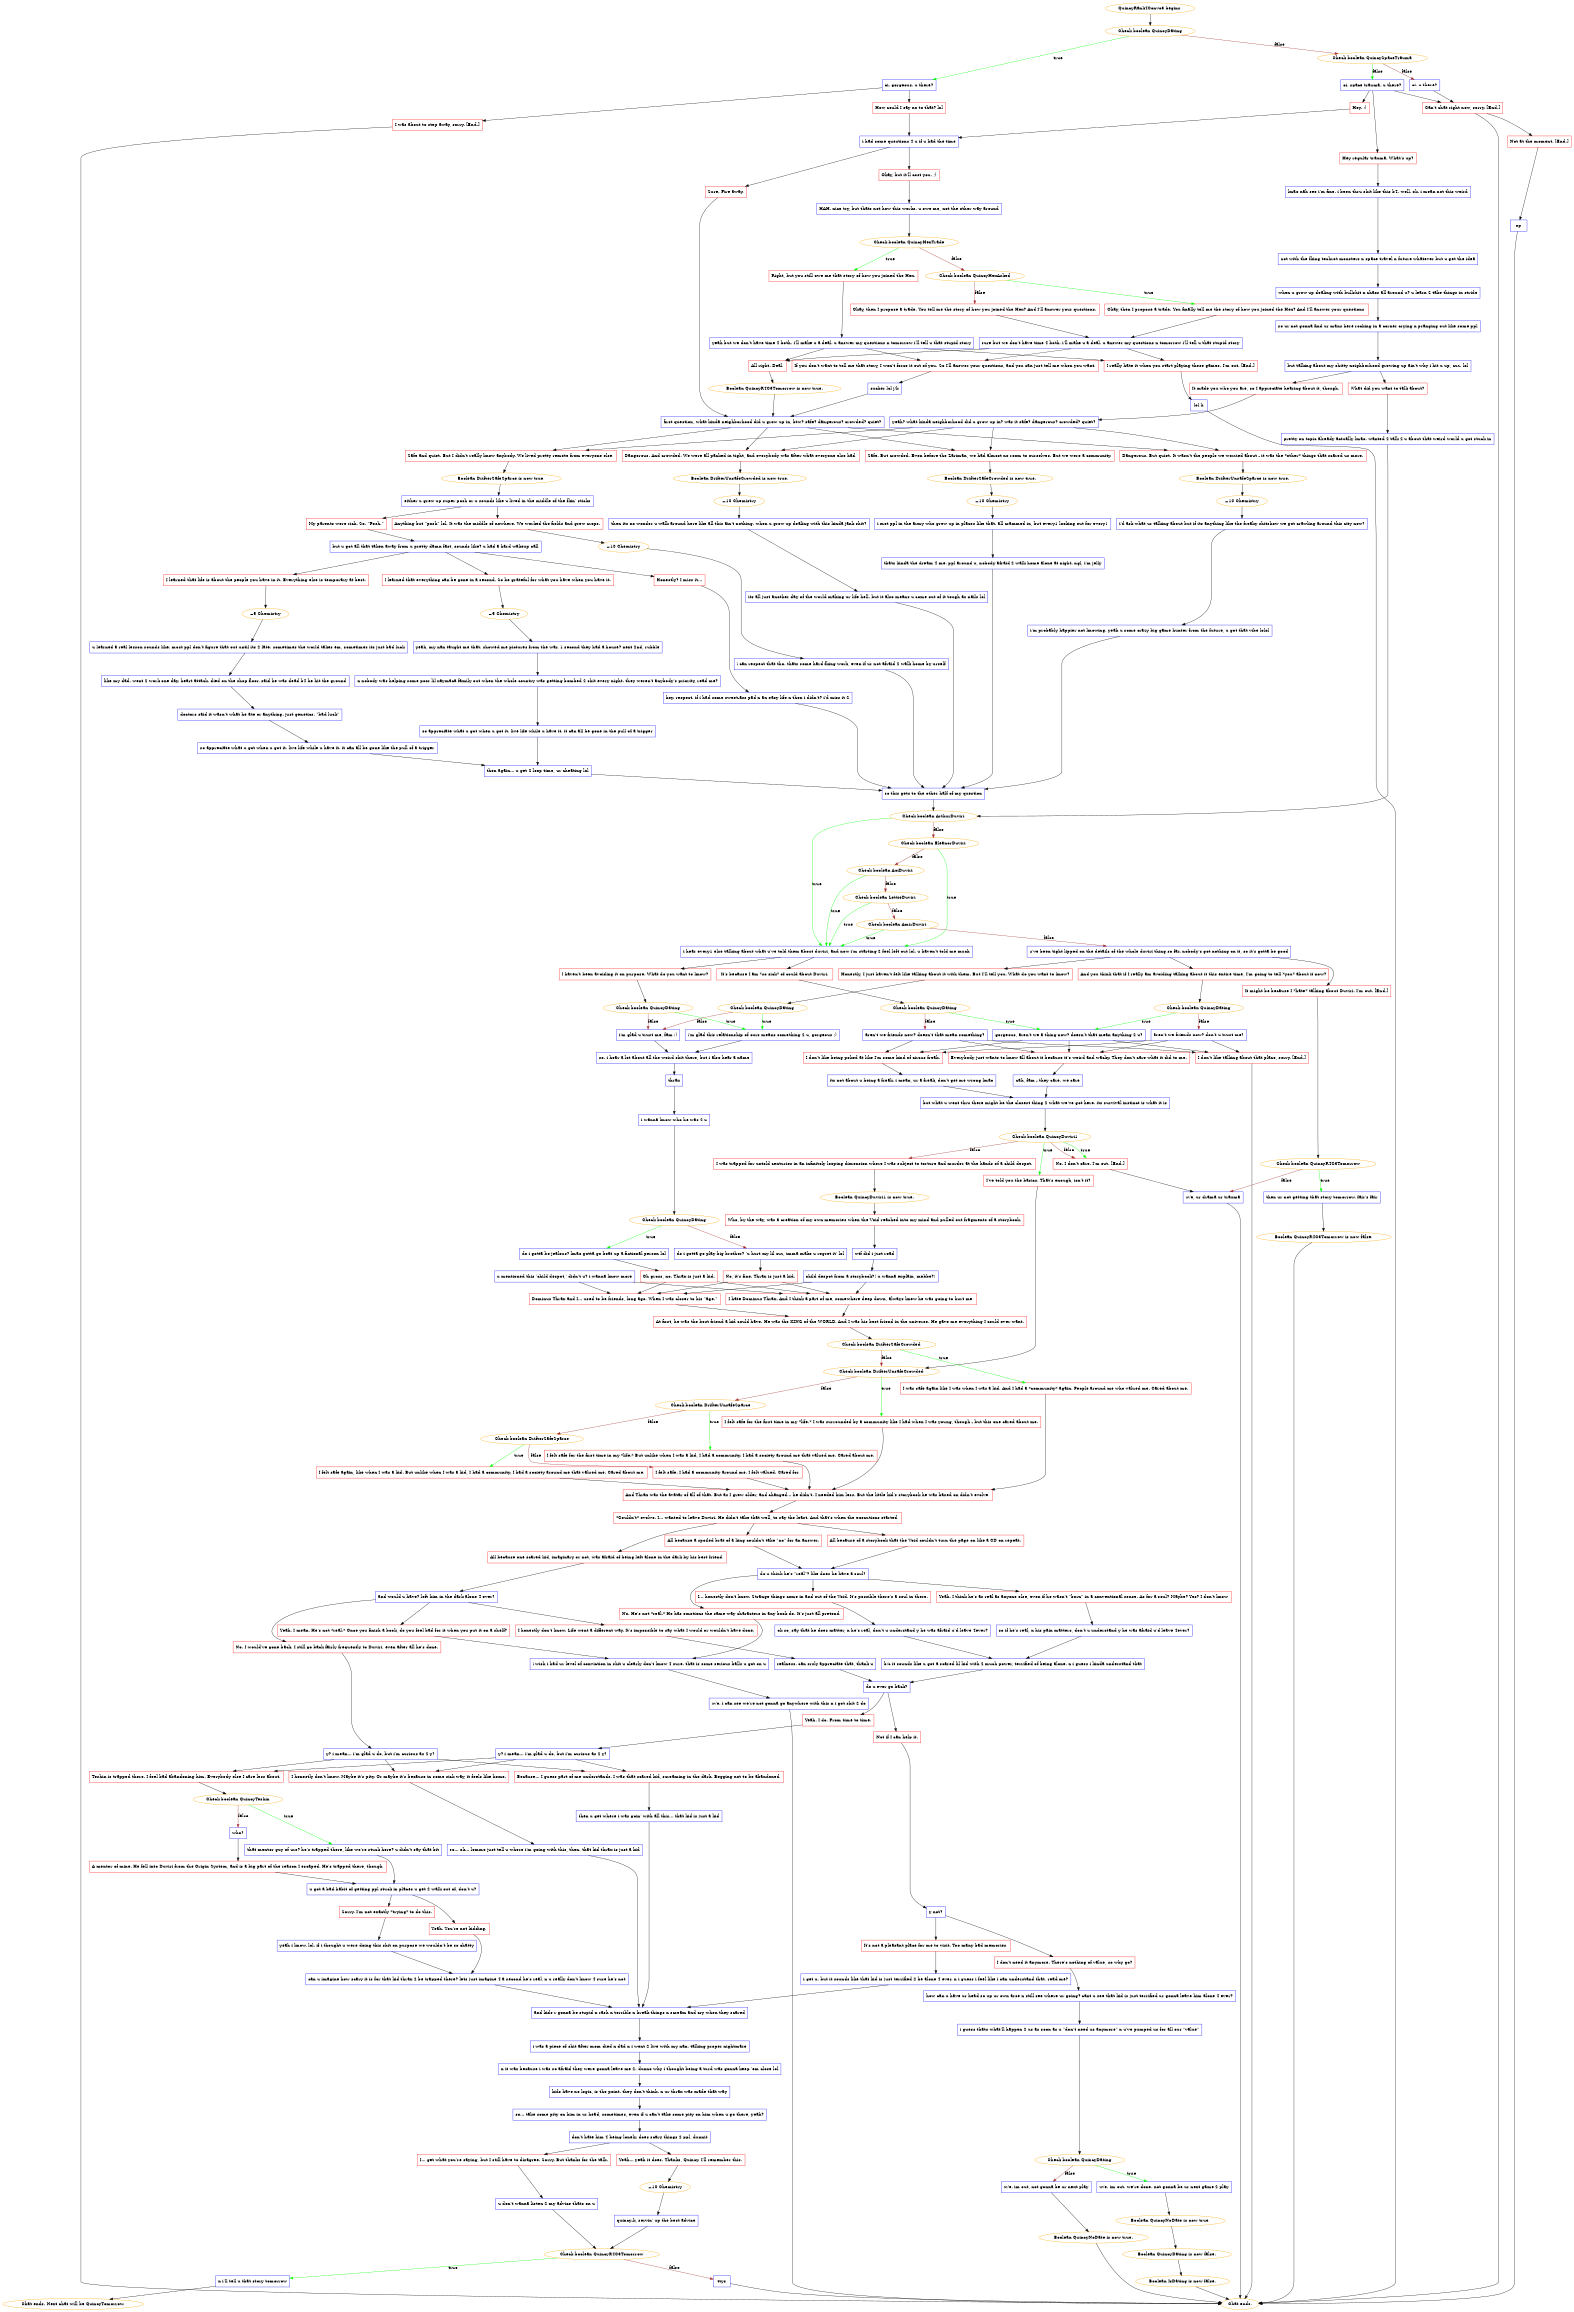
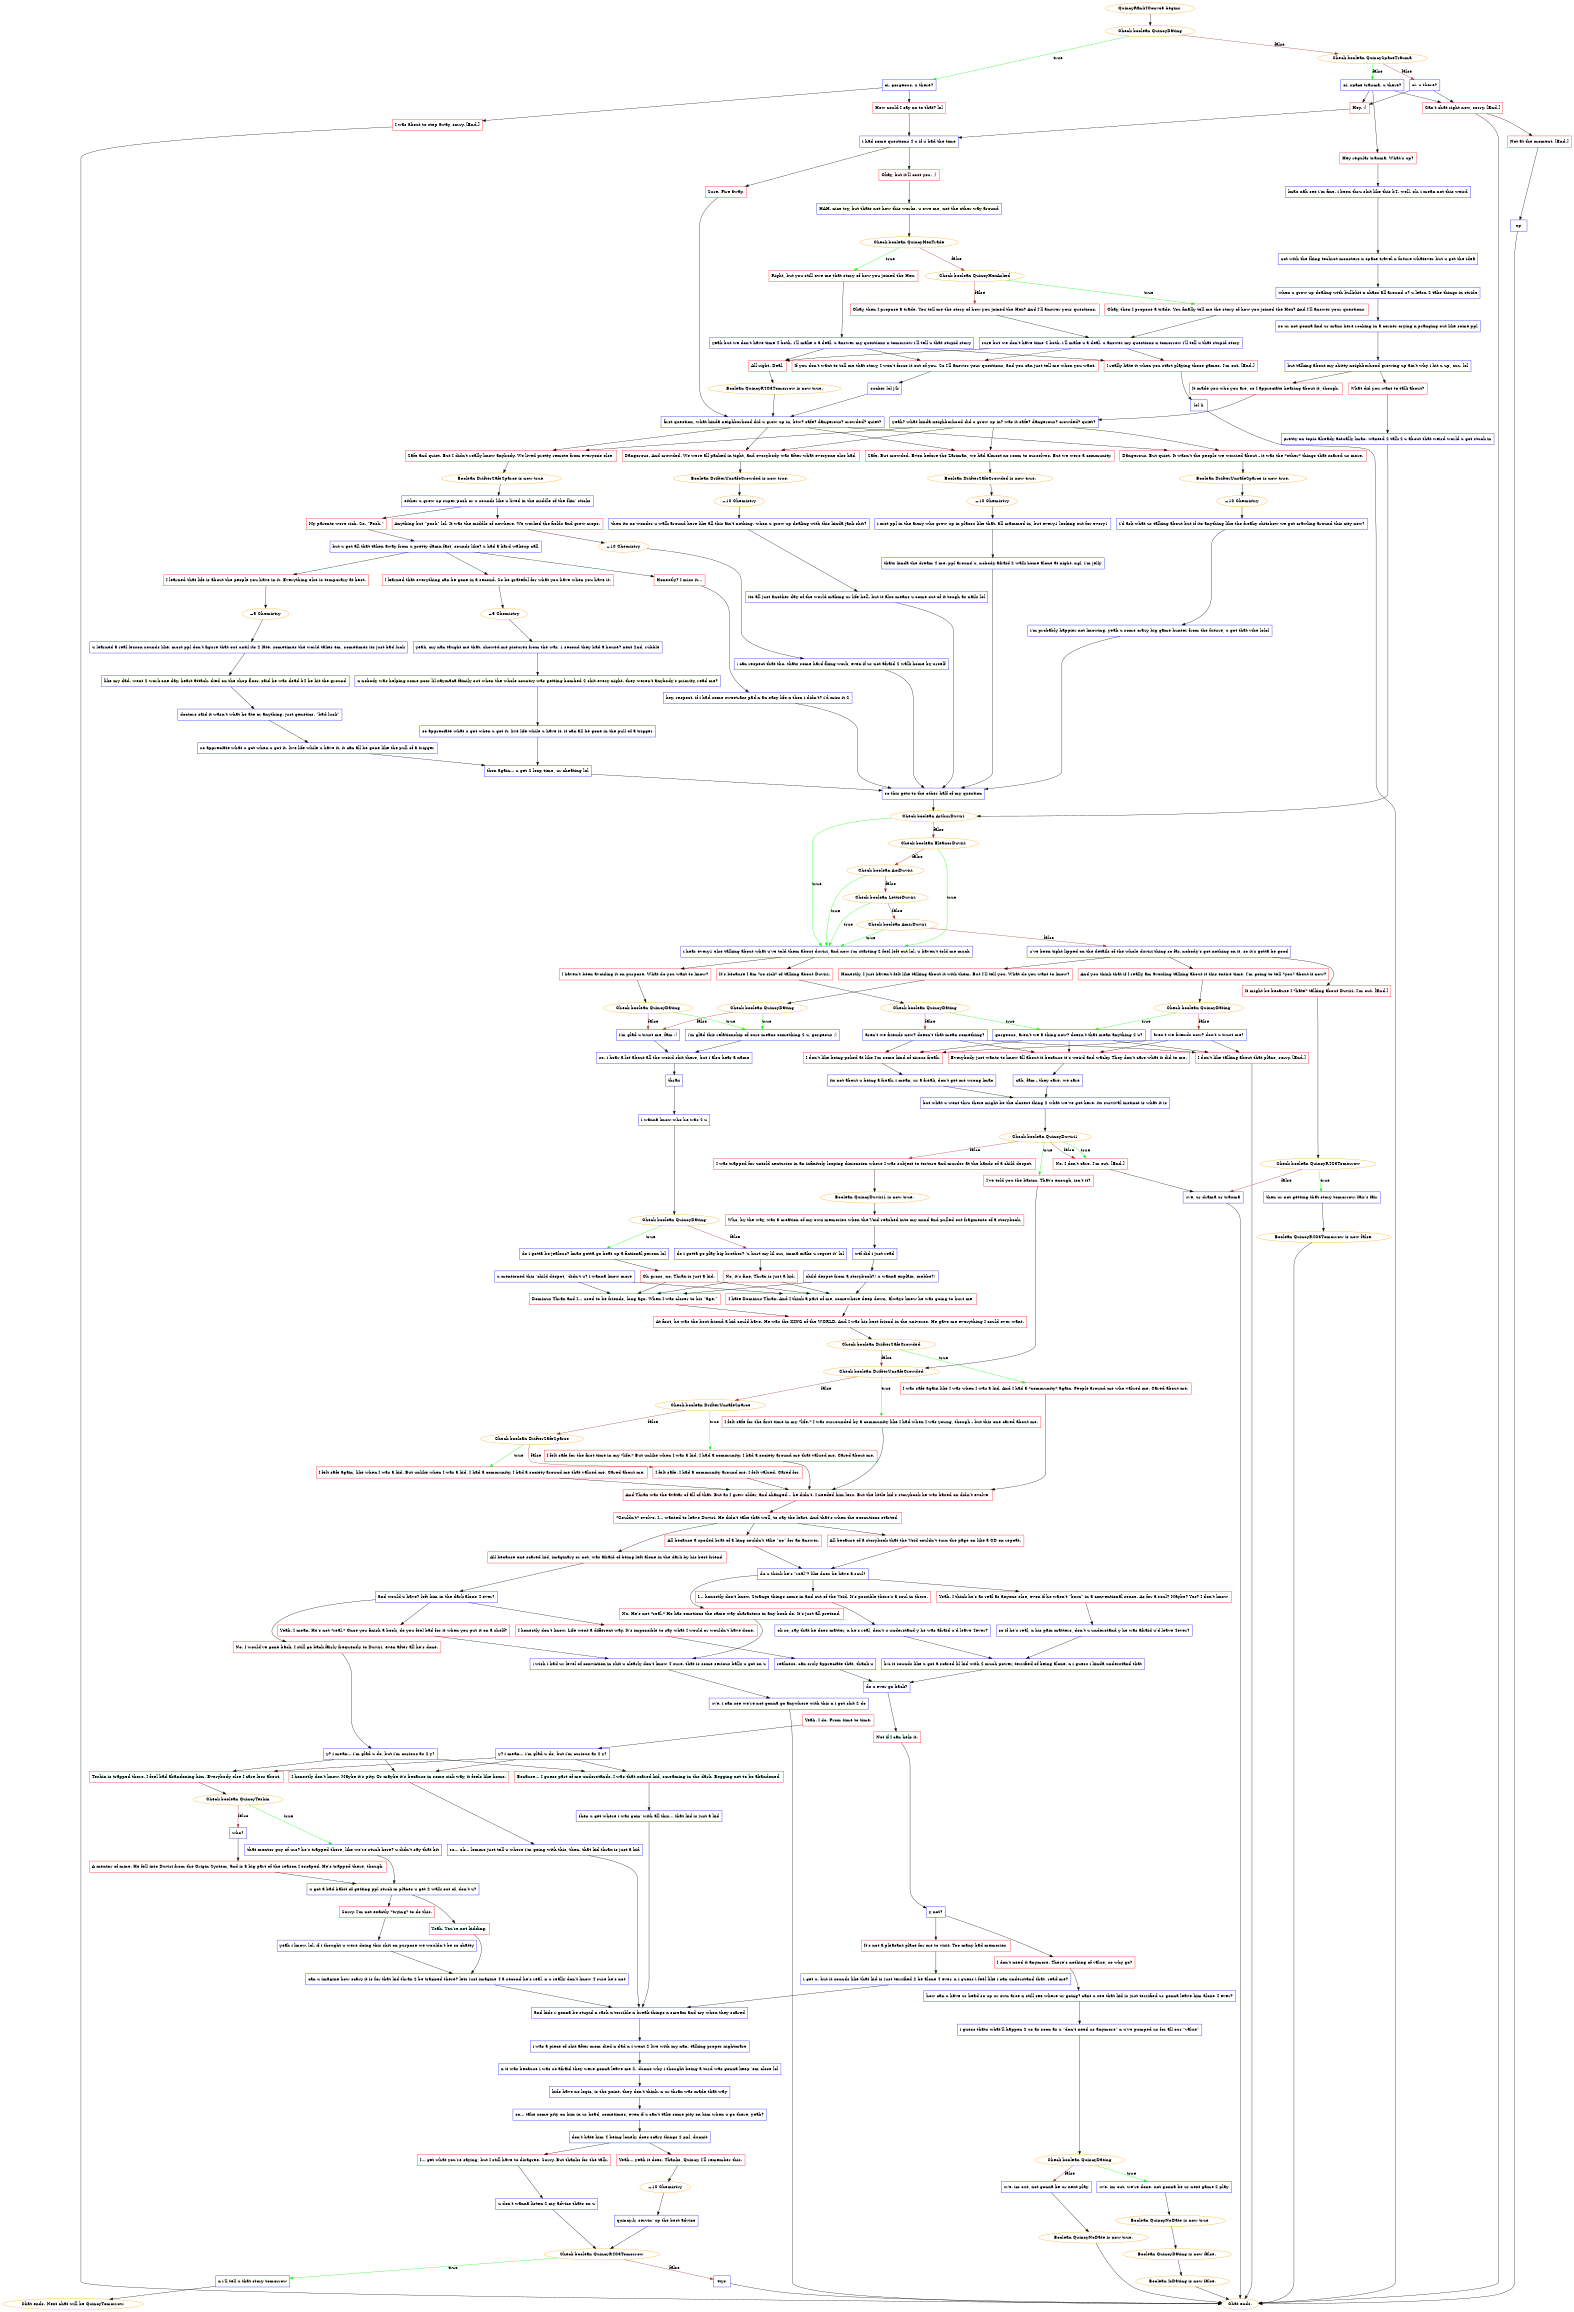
edge "oi. u there?" -> "Hey. :)": added
node "It's because I am *so sick* of could about Duviri.": label "It's because I am *so sick* of could about Duviri." -> "It's because I am *so sick* of talking about Duviri."
edge "do u ever go back?" -> "Yeah. I do. From time to time.": removed
